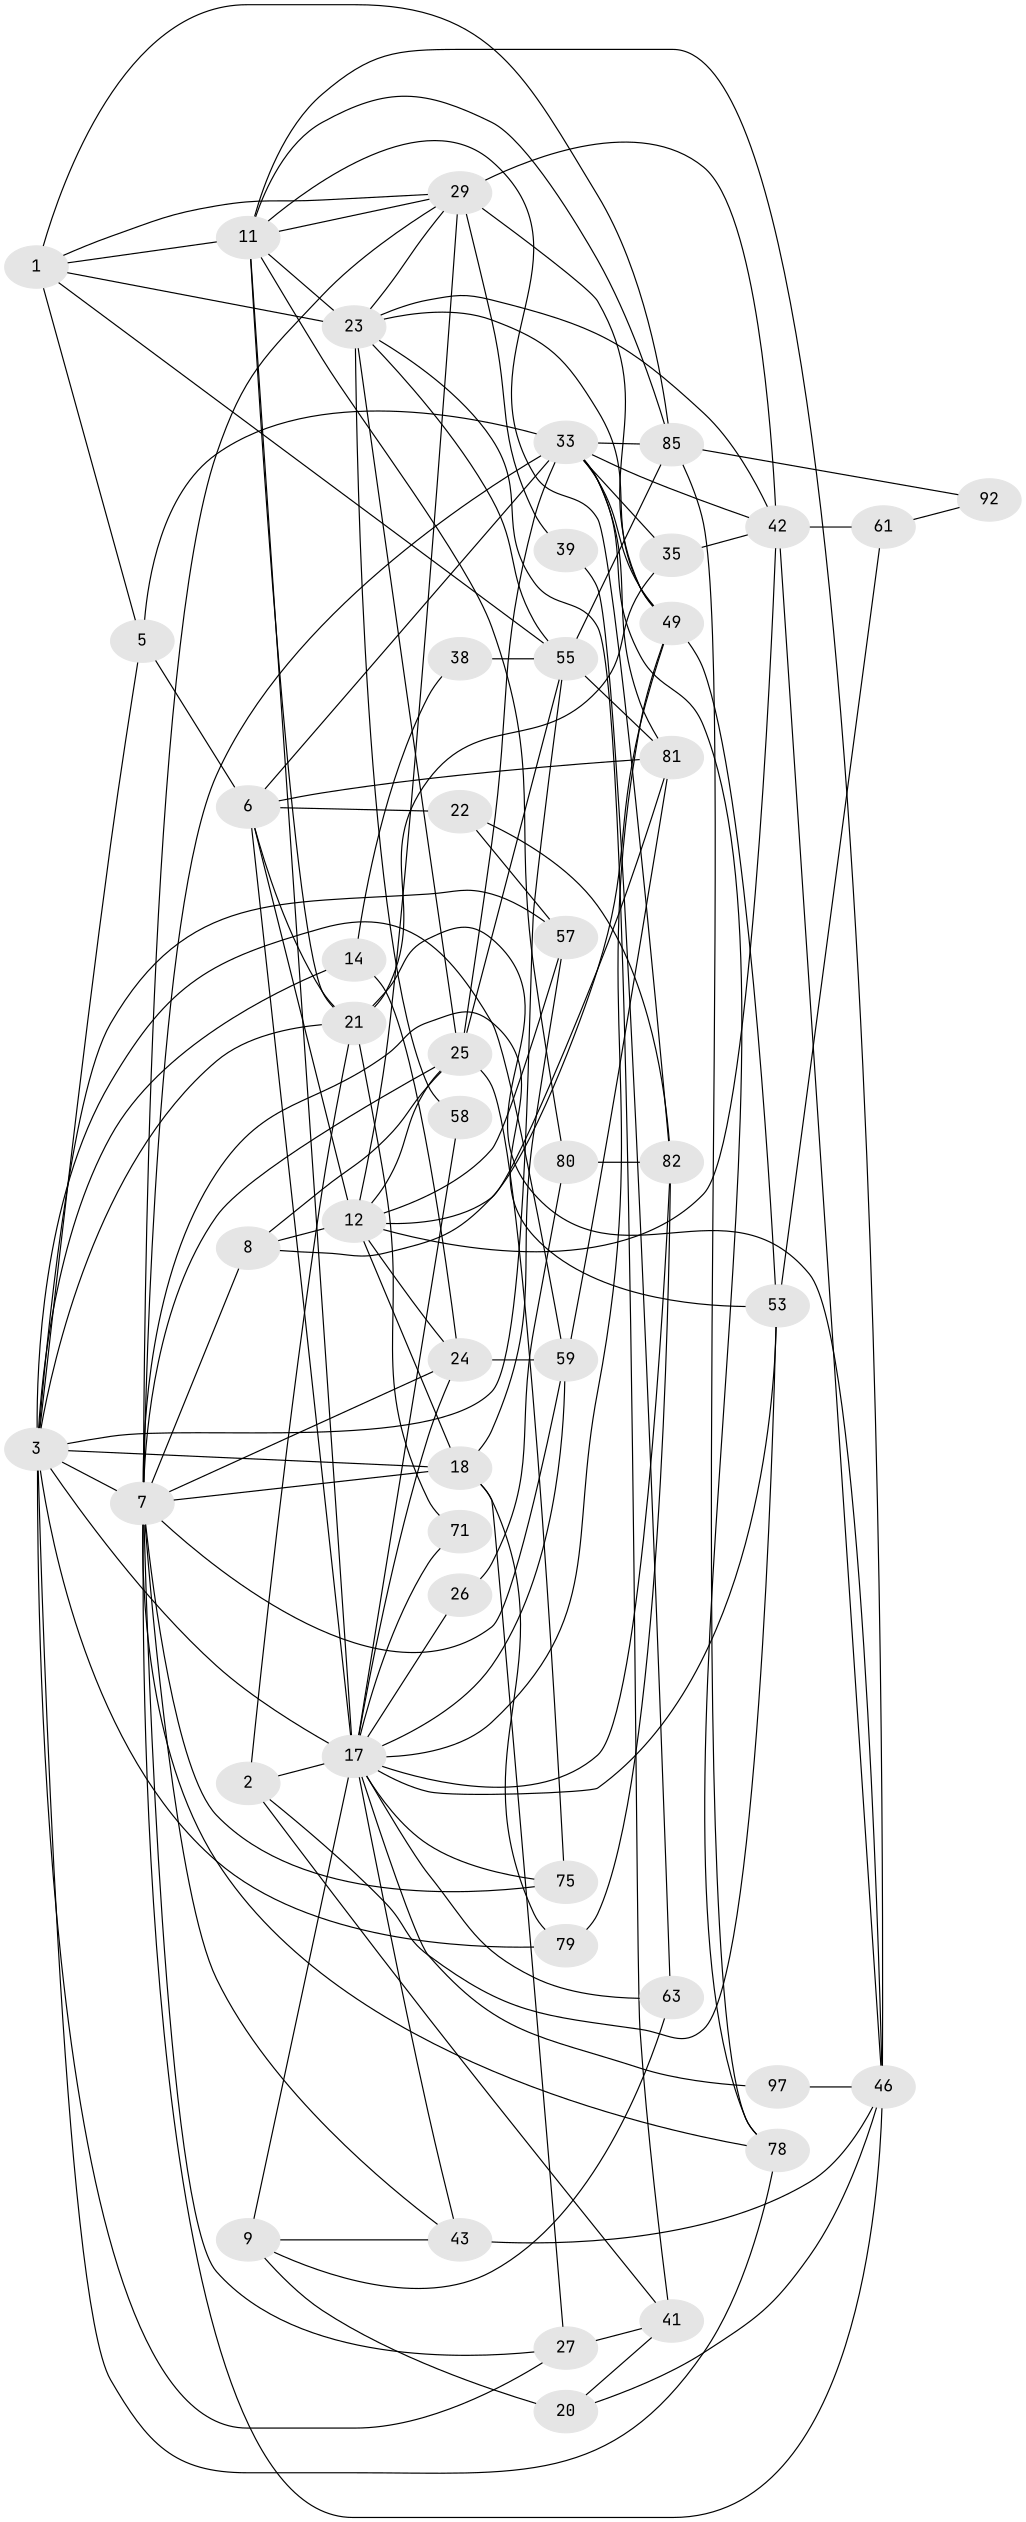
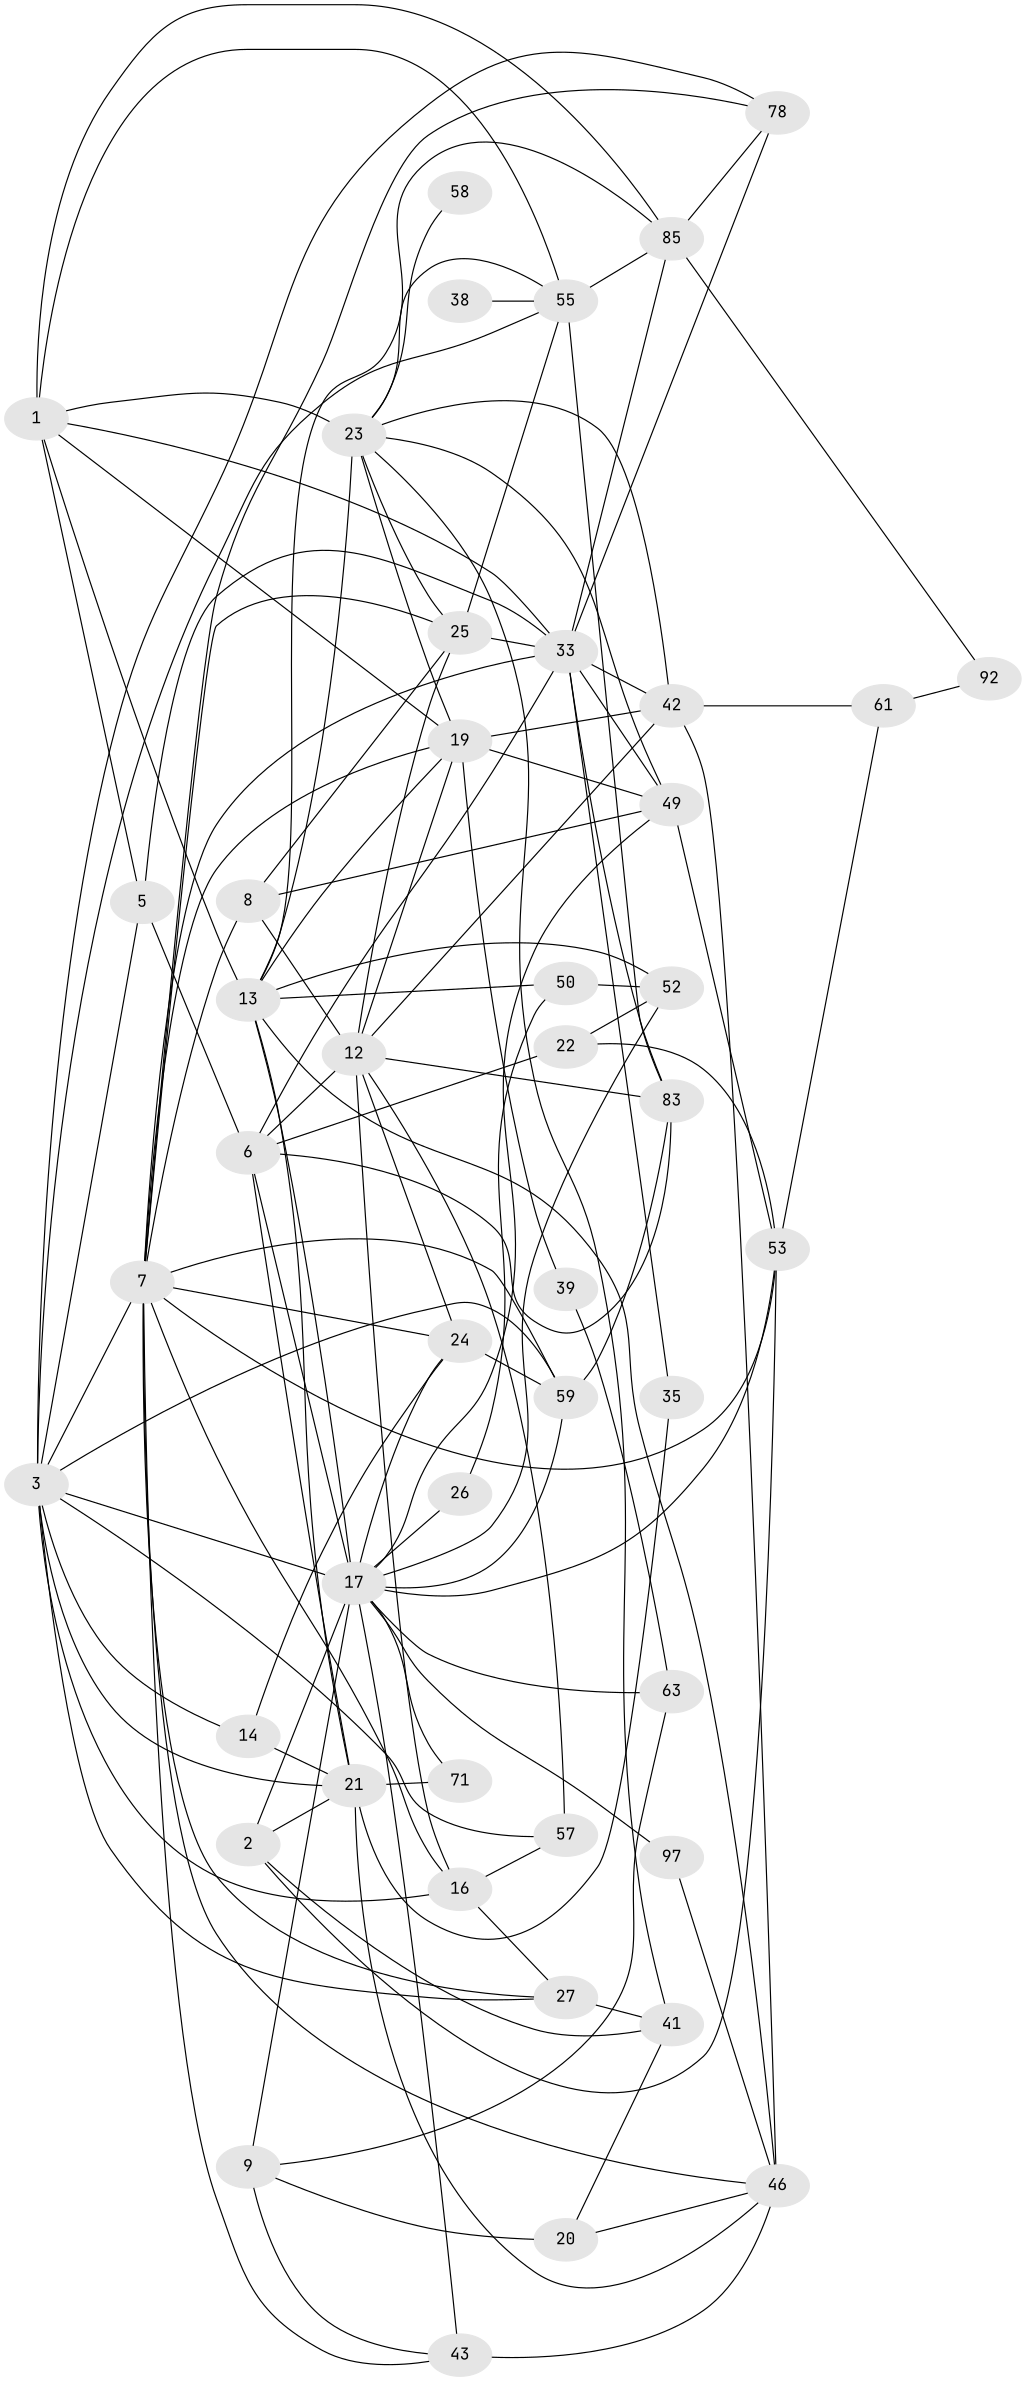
node "29": label "29" -> "19"
node "11": label "11" -> "13"
edge "1" -- "33": added
edge "42" -- "35": removed
node "81": label "81" -> "83"
edge "38" -- "14": now "21" -- "14"
edge "22" -- "57": now "22" -- "53"
node "80": label "80" -> "50"
node "82": label "82" -> "52"
edge "58" -- "17": removed
node "18": label "18" -> "16"
node "75": removed
node "79": removed
